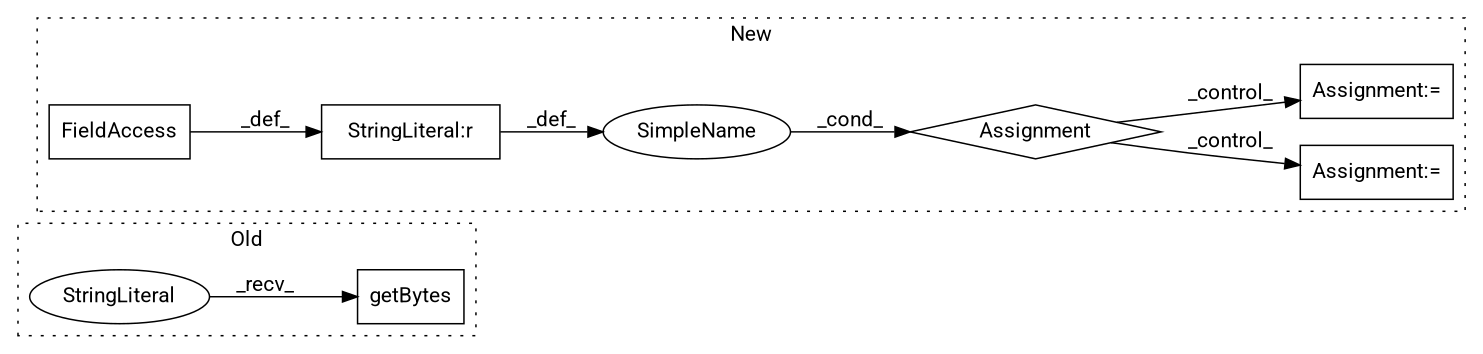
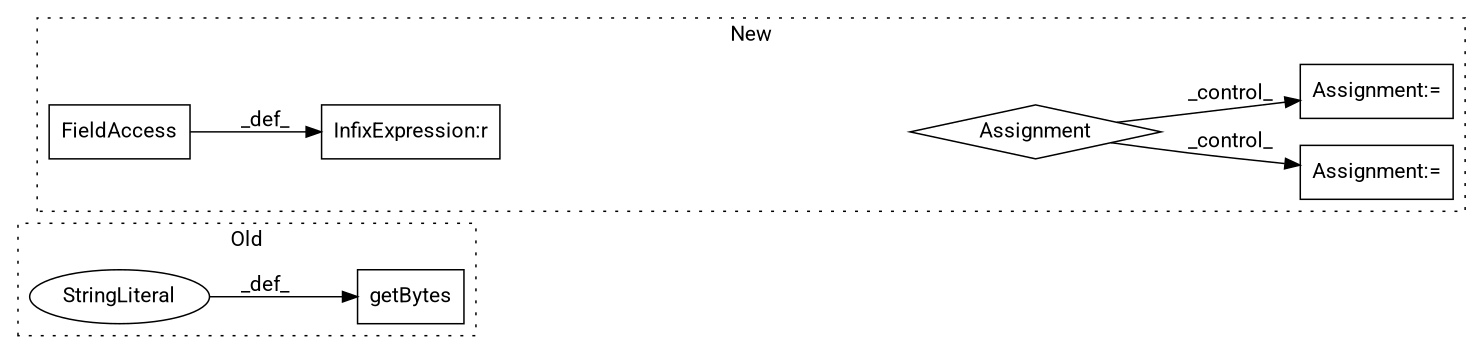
node "StringLiteral:r": label "StringLiteral:r" -> "InfixExpression:r"
node "SimpleName": removed
edge "StringLiteral" -> "getBytes": label "_recv_" -> "_def_"
